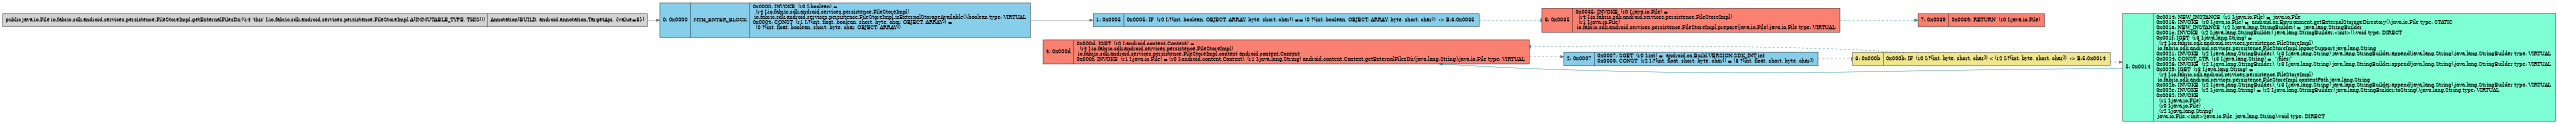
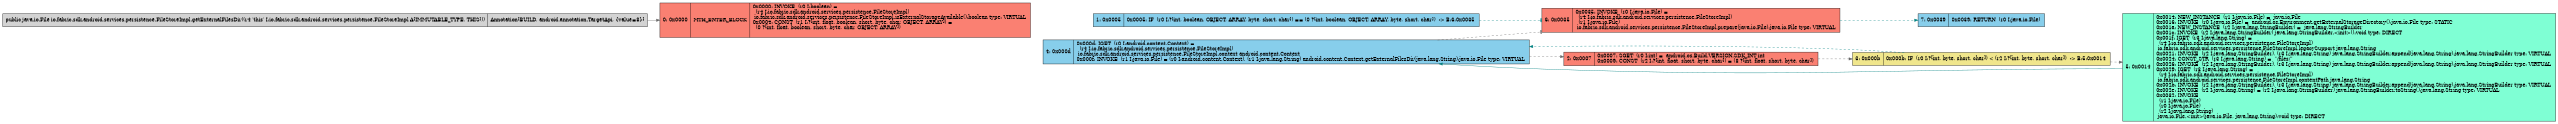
node "0: 0x0000": fillcolor skyblue -> salmon
edge "0: 0x0000" -> "1: 0x0005": removed
node "7: 0x0039": fillcolor salmon -> skyblue
edge "4: 0x000d" -> "6: 0x0035": added
edge "3: 0x000b" -> "4: 0x000d": arrowhead tee -> normal
node "4: 0x000d": fillcolor salmon -> skyblue
node "2: 0x0007": fillcolor skyblue -> salmon
edge "2: 0x0007" -> "3: 0x000b": arrowhead tee -> normal
